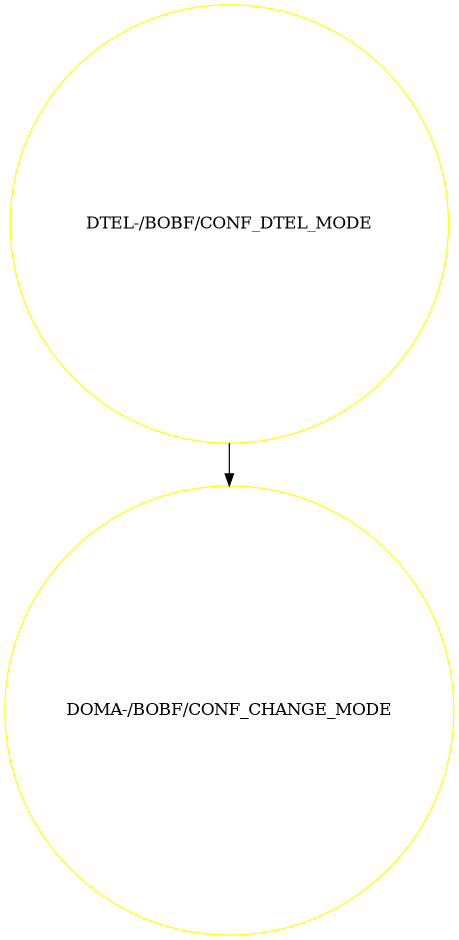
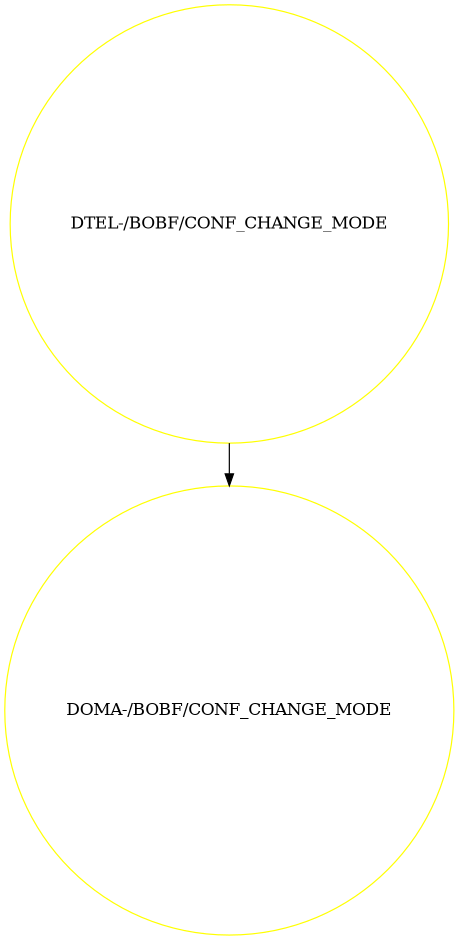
node "DTEL-/BOBF/CONF_DTEL_MODE": label "DTEL-/BOBF/CONF_DTEL_MODE" -> "DTEL-/BOBF/CONF_CHANGE_MODE"
